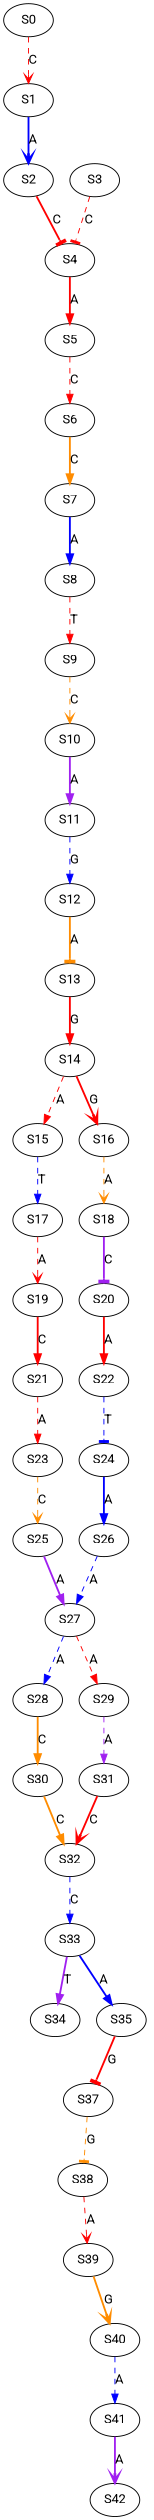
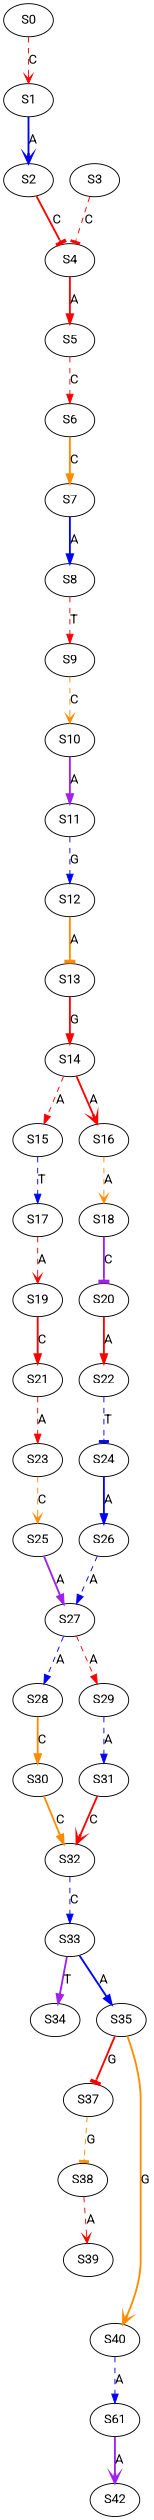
edge "S14" -> "S16": label "G" -> "A"
edge "S29" -> "S31": color purple -> blue
edge "S39" -> "S40": now "S35" -> "S40"
node "S41": label "S41" -> "S61"
